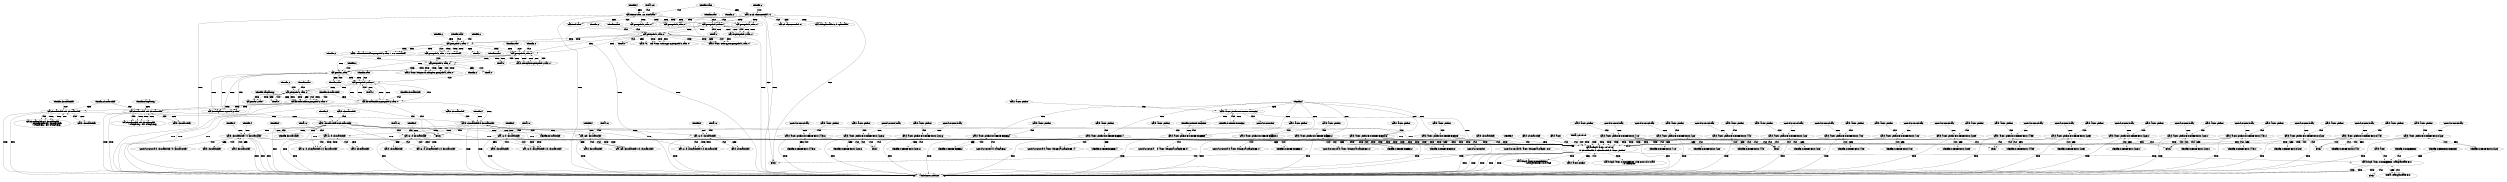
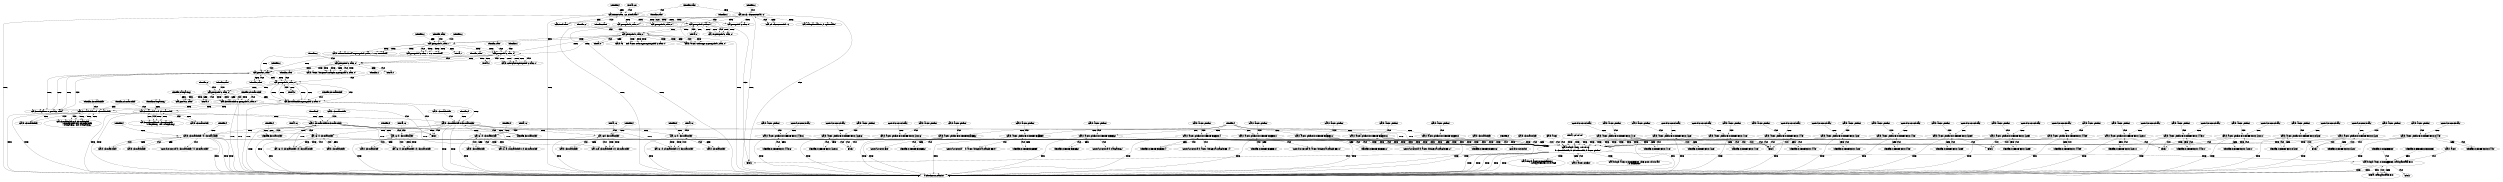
edge "(Call,f->avctx->pix_fmt = AV_PIX_FMT_0RGB32)" -> "(Identifier,AV_PIX_FMT_GBRP9)": now "(Call,f->avctx->pix_fmt = AV_PIX_FMT_0RGB32)" -> "(MethodReturn,static int)"
edge "(Identifier,AV_PIX_FMT_GBRP14)" -> "(Call,f->avctx->pix_fmt = AV_PIX_FMT_GBRP14)": added, label "AST:"
node "(Identifier,AV_PIX_FMT_YUV420P16)": removed
node "(ControlStructure,if (f->avctx->bits_per_raw_sample <= 8))": removed
edge "(Call,f->avctx->pix_fmt = AV_PIX_FMT_YUV410P)" -> "(MethodReturn,static int)": added, label "DDG:"
